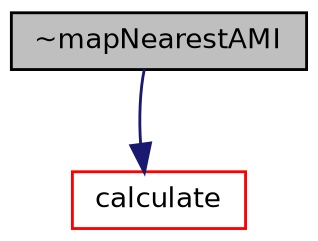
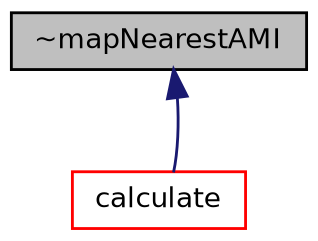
edge "~mapNearestAMI" -> "calculate": reversed
